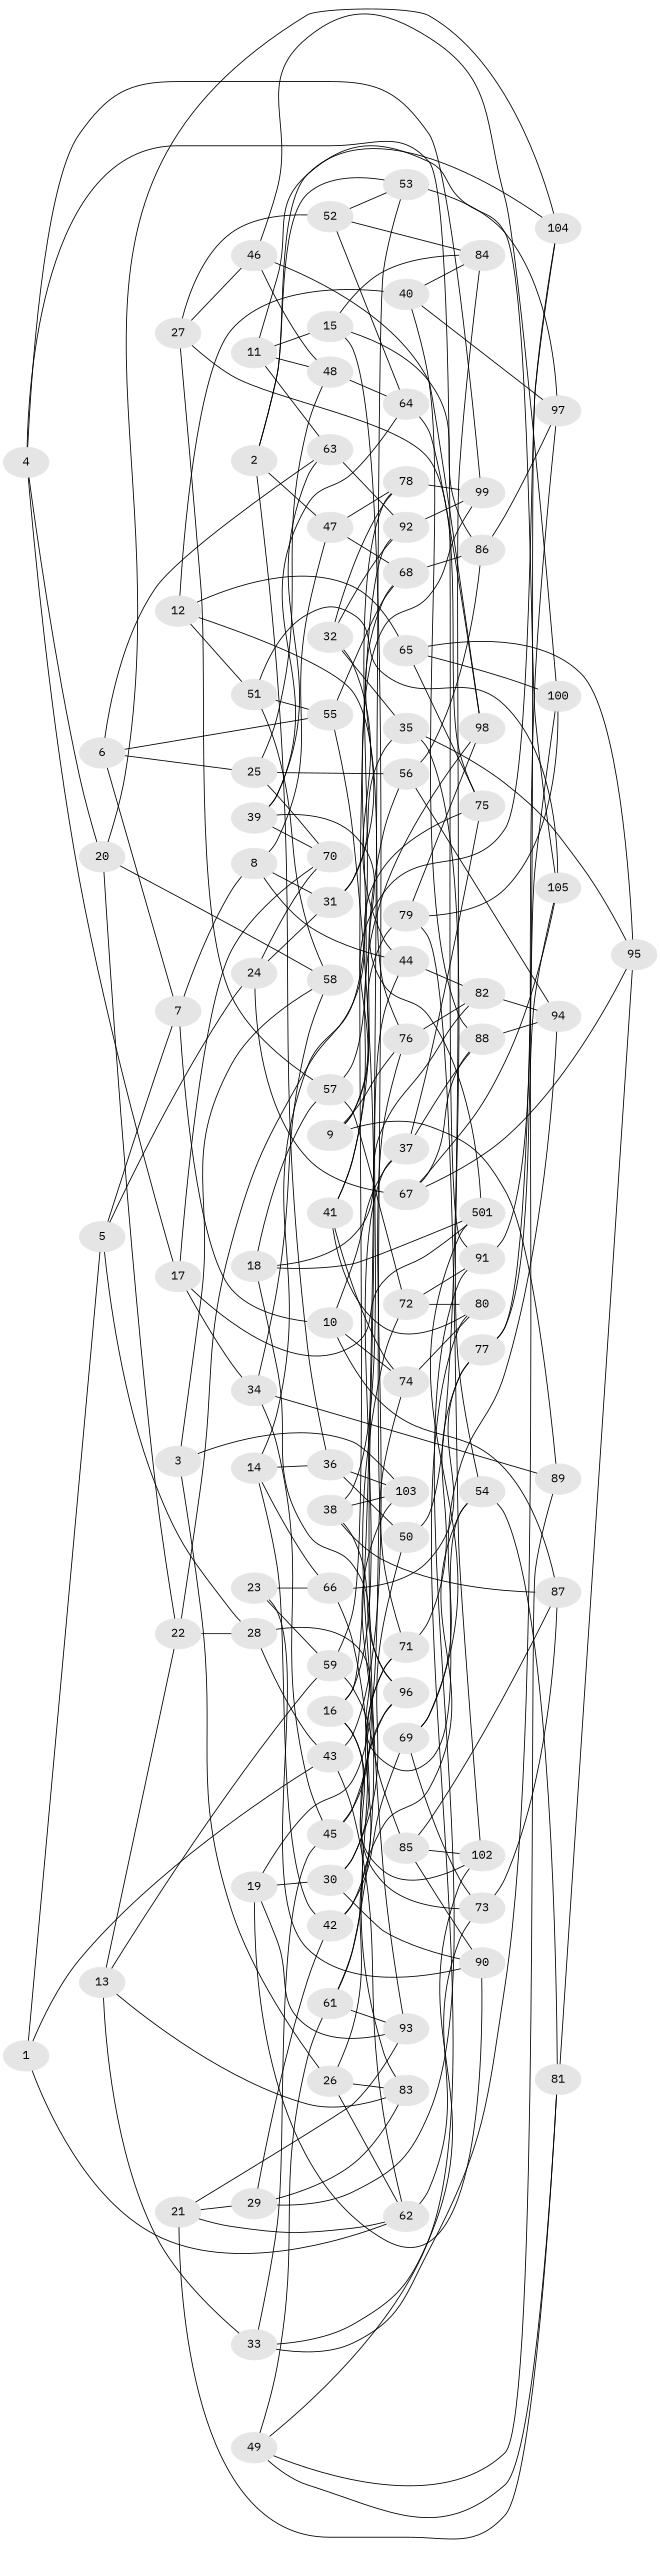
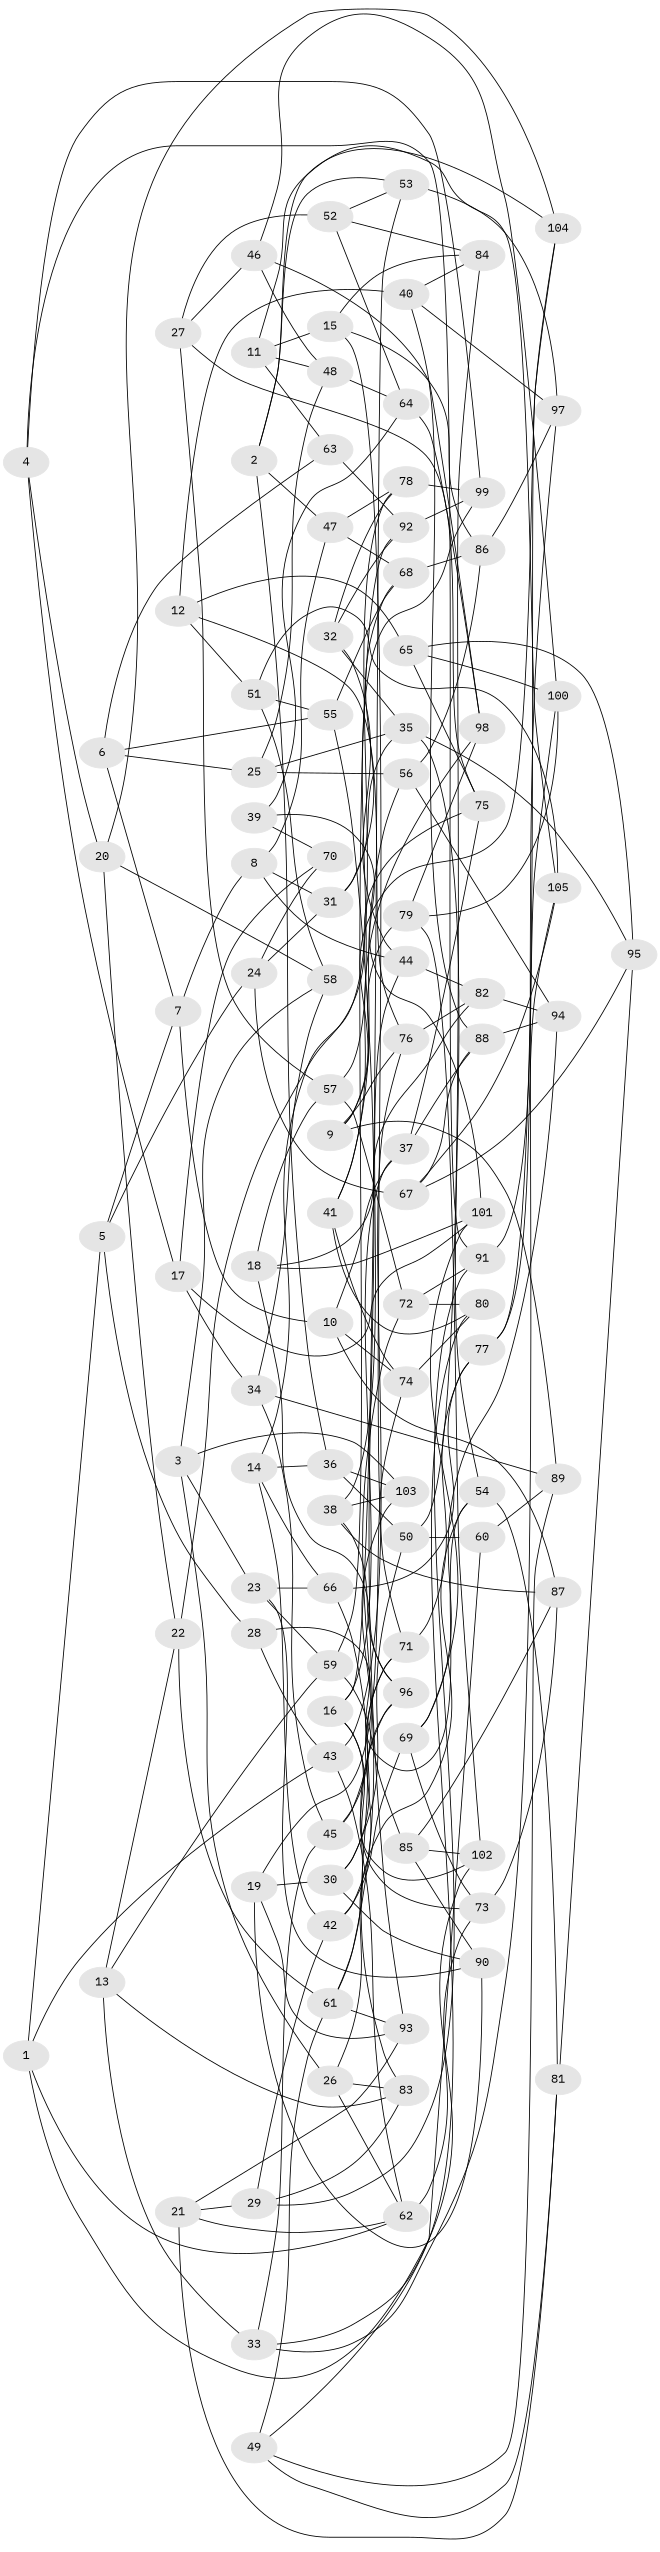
edge "63" -- "39": removed
edge "25" -- "70": now "25" -- "35"
node "501": label "501" -> "101"
edge "3" -- "23": added
node "60": added
edge "22" -- "28": now "22" -- "61"
